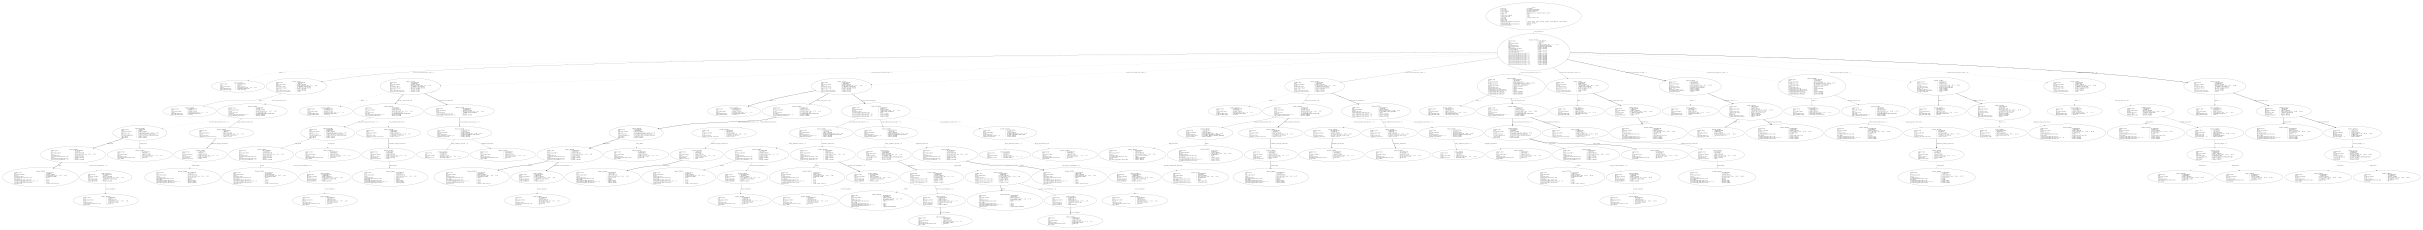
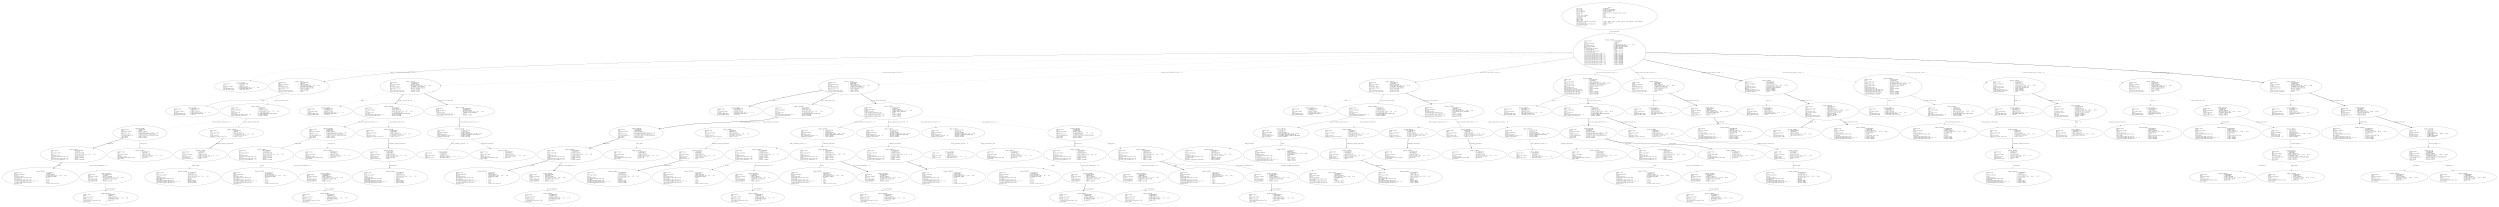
edge "Element_2386161" -> "Element_2389183": style bold -> dotted
edge "Element_2366384" -> "Element_2369189": now "Element_2358365" -> "Element_2369189"
edge "Element_2667262" -> "Element_2373385": now "Element_2665262" -> "Element_2373385"
